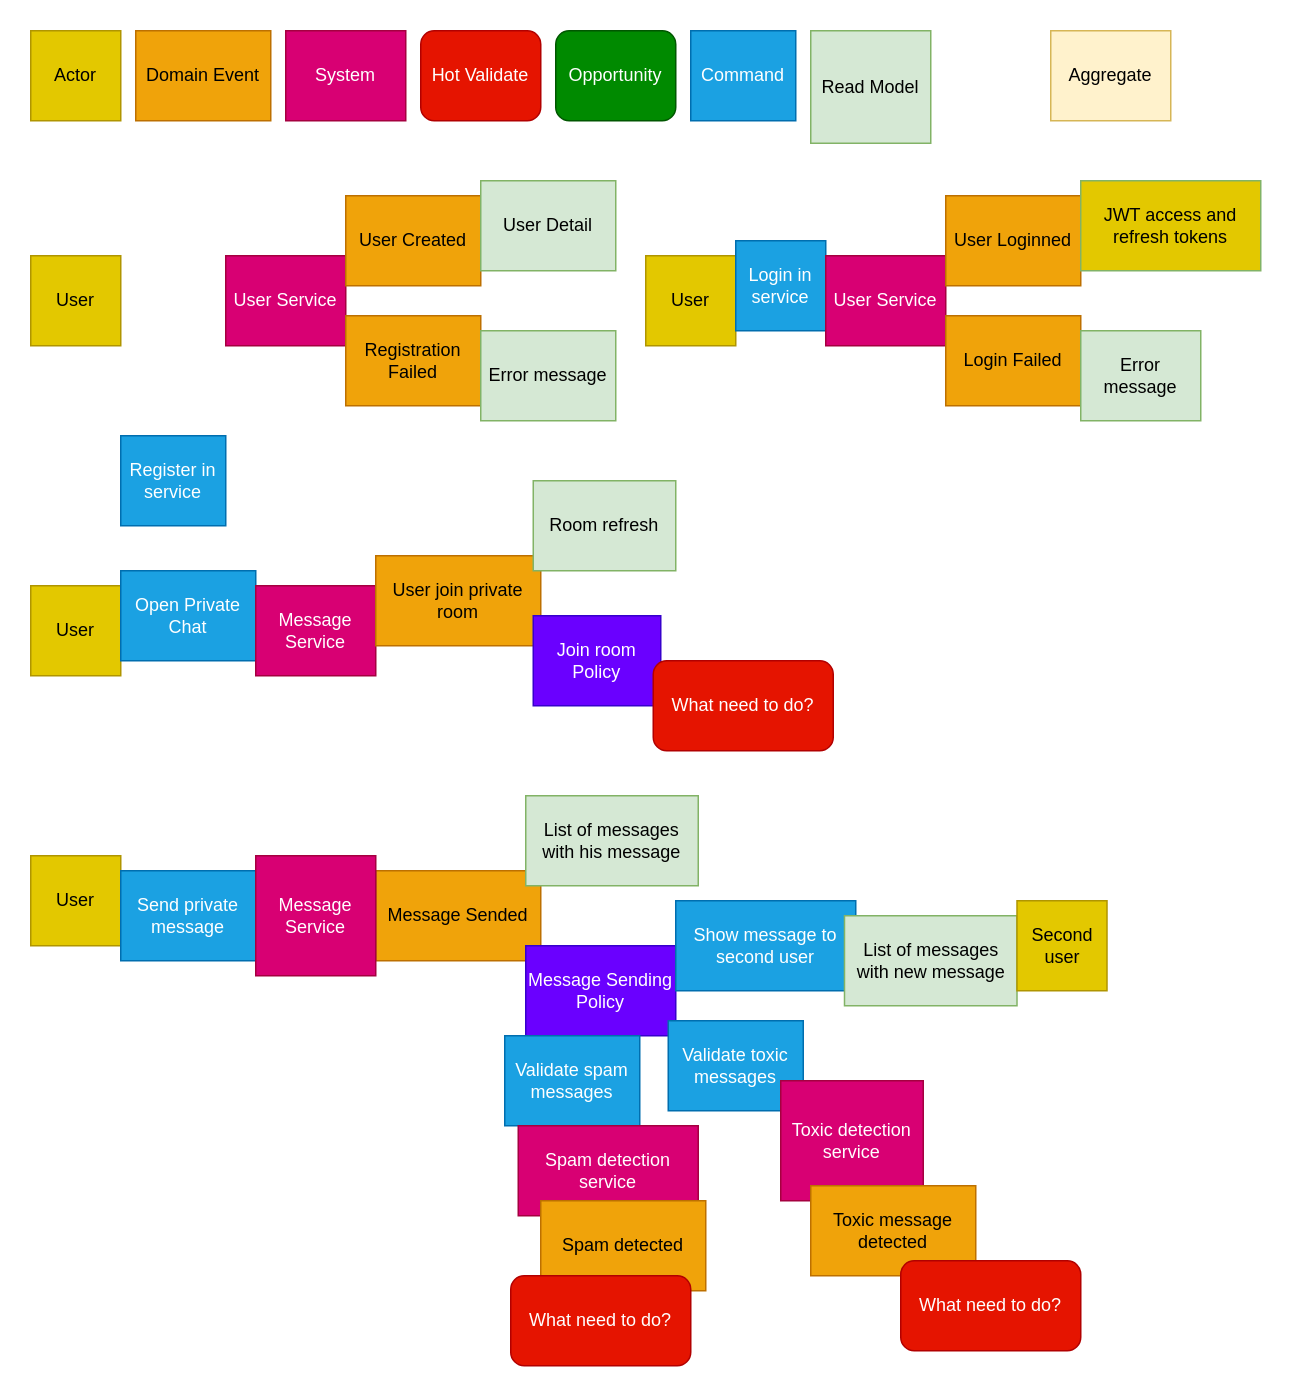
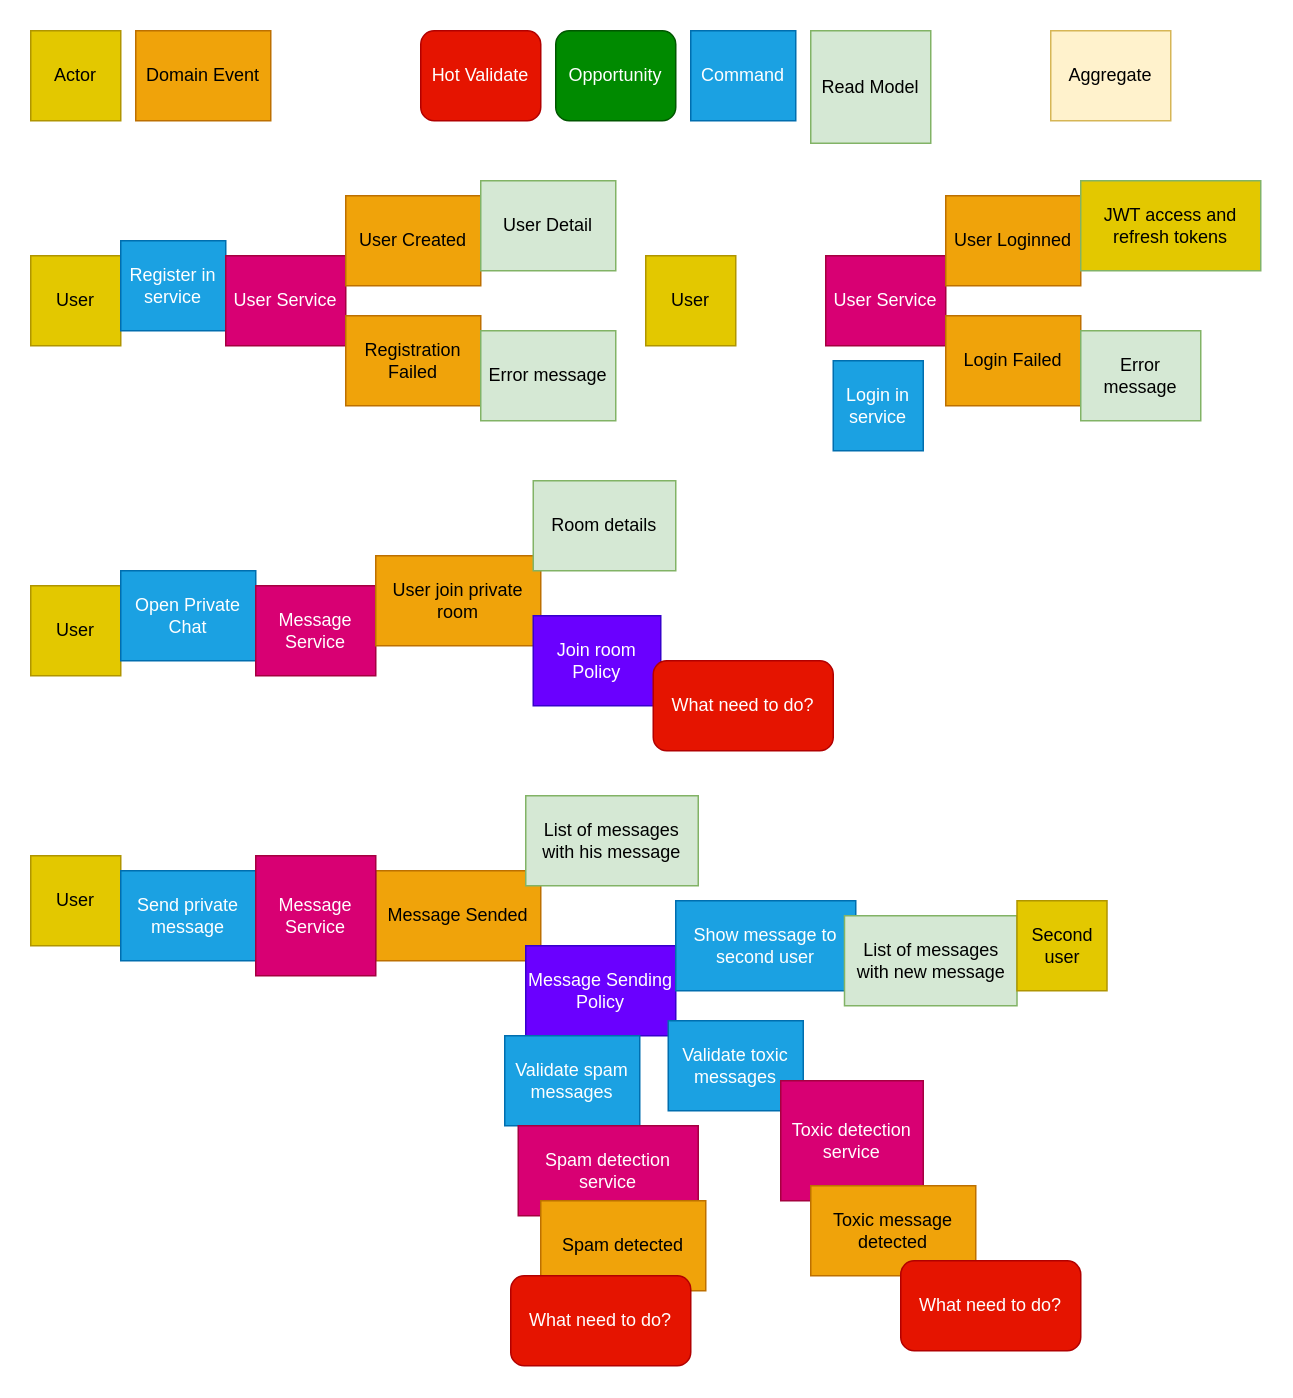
node "System": removed
node "Login in service": moved (781, 286) -> (878, 406)
node "Register in service": moved (173, 481) -> (173, 286)
node "Room refresh": label "Room refresh" -> "Room details"
